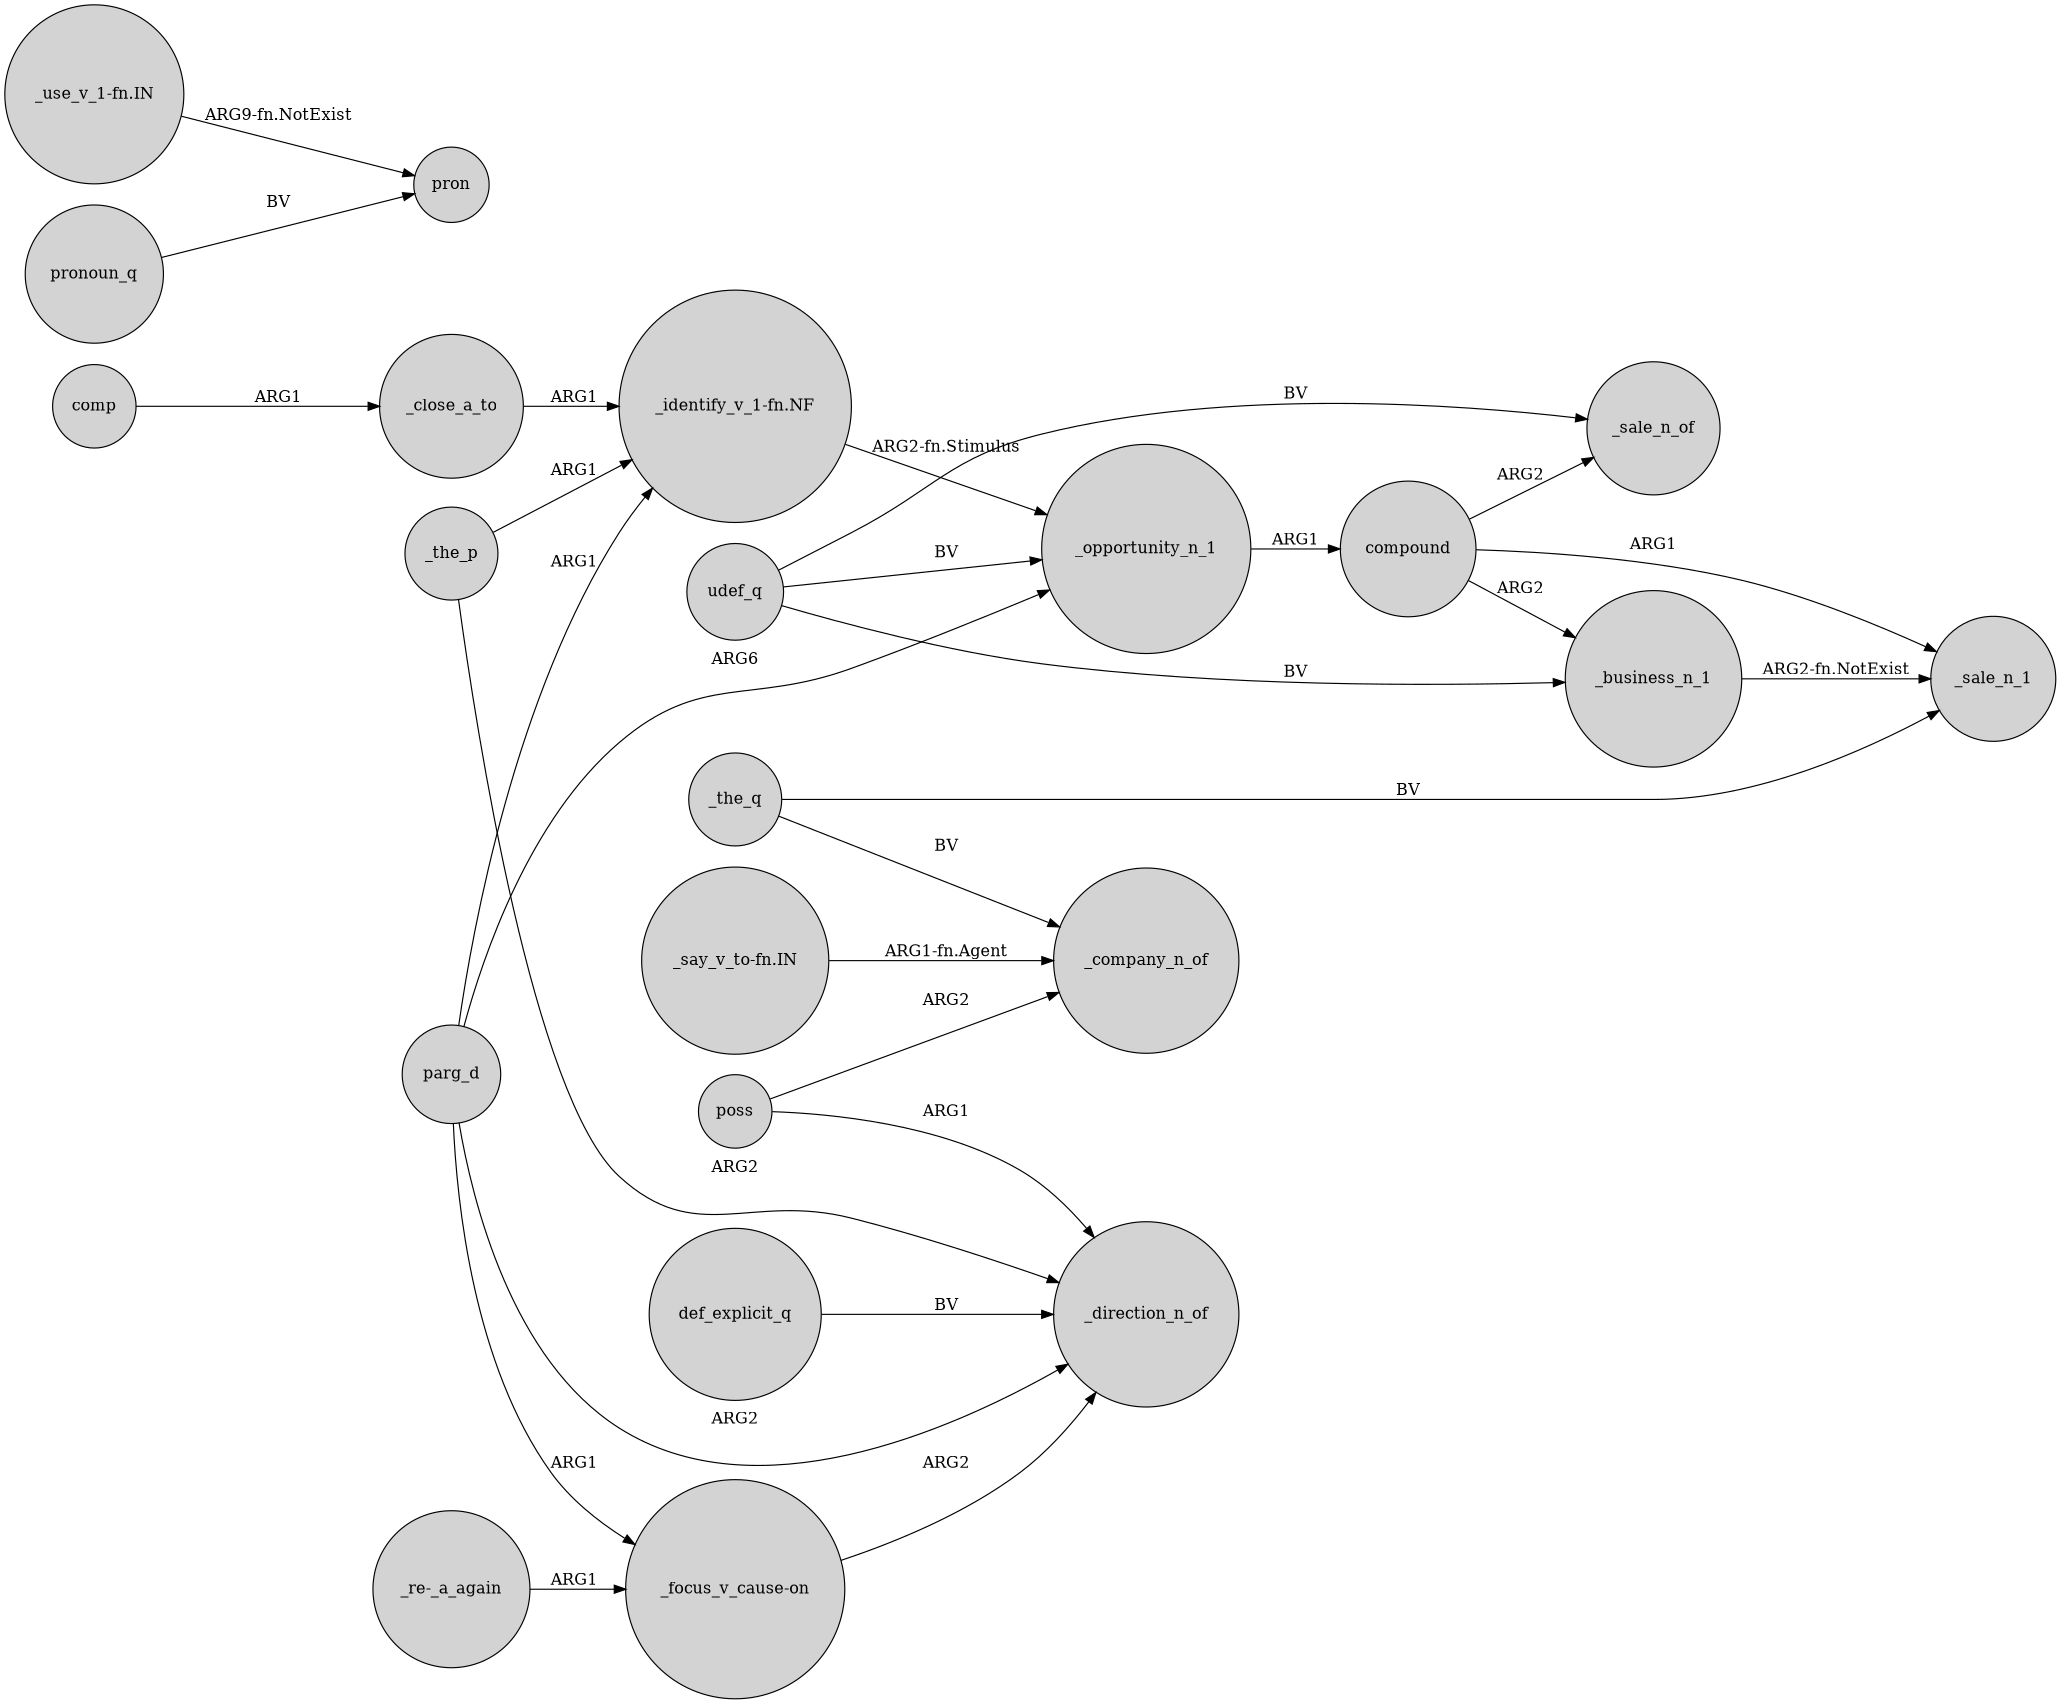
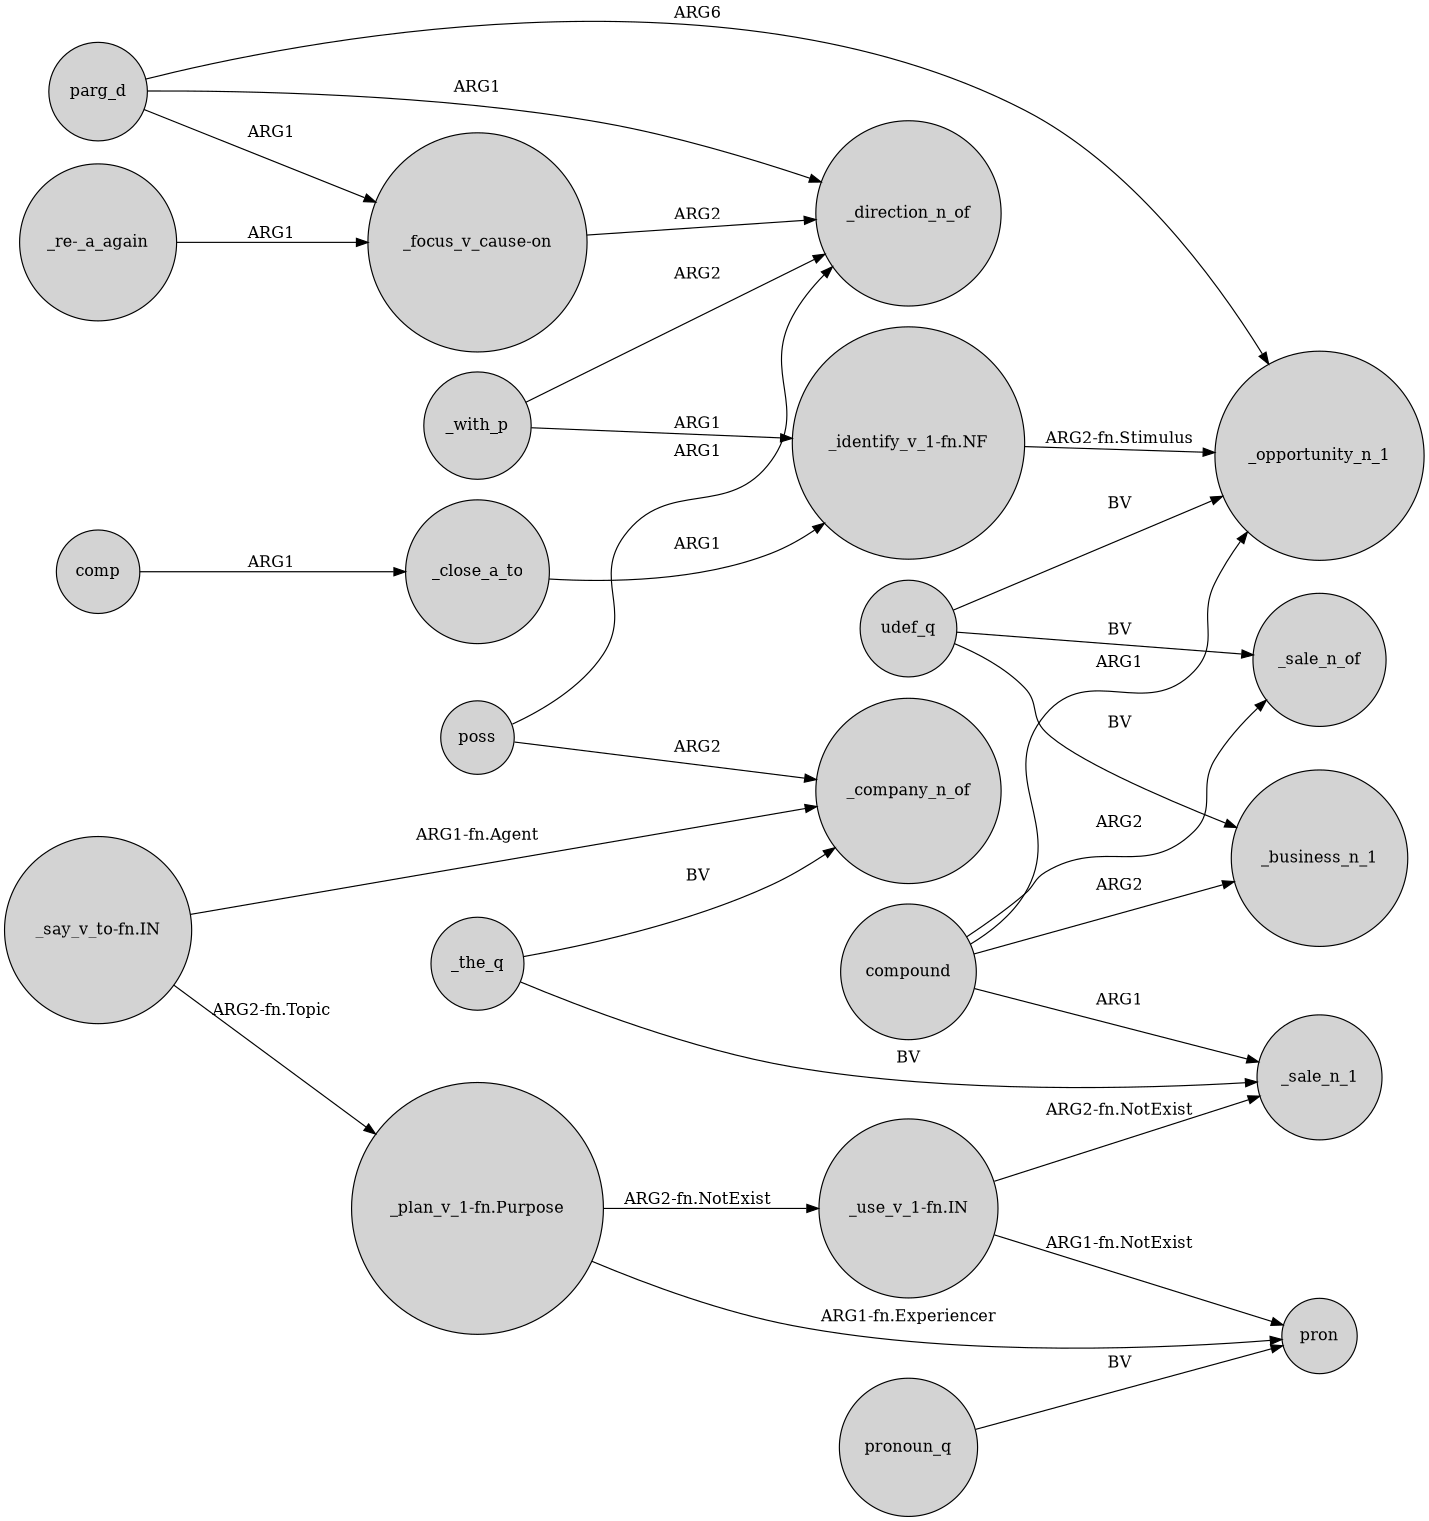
edge "_use_v_1-fn.IN" -> "pron": label "ARG9-fn.NotExist" -> "ARG1-fn.NotExist"
edge "_opportunity_n_1" -> "compound": reversed
node "_the_p": label "_the_p" -> "_with_p"
edge "_business_n_1" -> "_sale_n_1": now "_use_v_1-fn.IN" -> "_sale_n_1"
edge "parg_d" -> "_identify_v_1-fn.NF": removed, label "ARG1"
node "_plan_v_1-fn.Purpose": added
node "def_explicit_q": removed
edge "parg_d" -> "_direction_n_of": label "ARG2" -> "ARG1"
